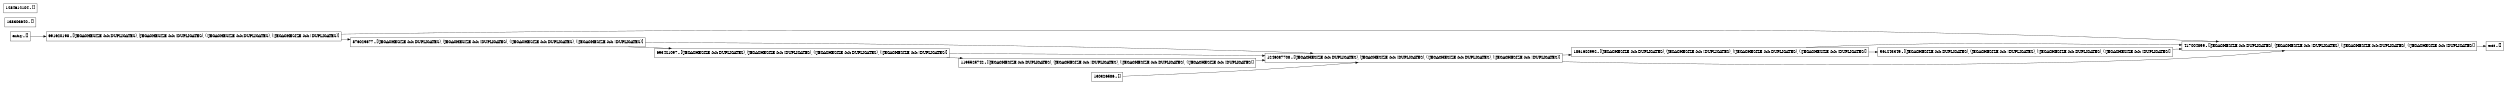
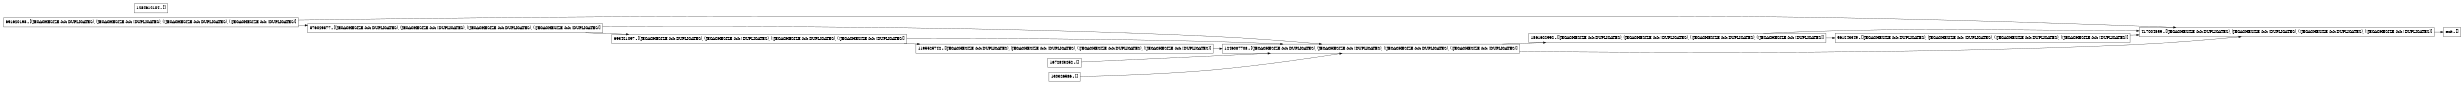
node "138303640 - []": removed
node "entry - []": removed
node "1672843252 - []": added
